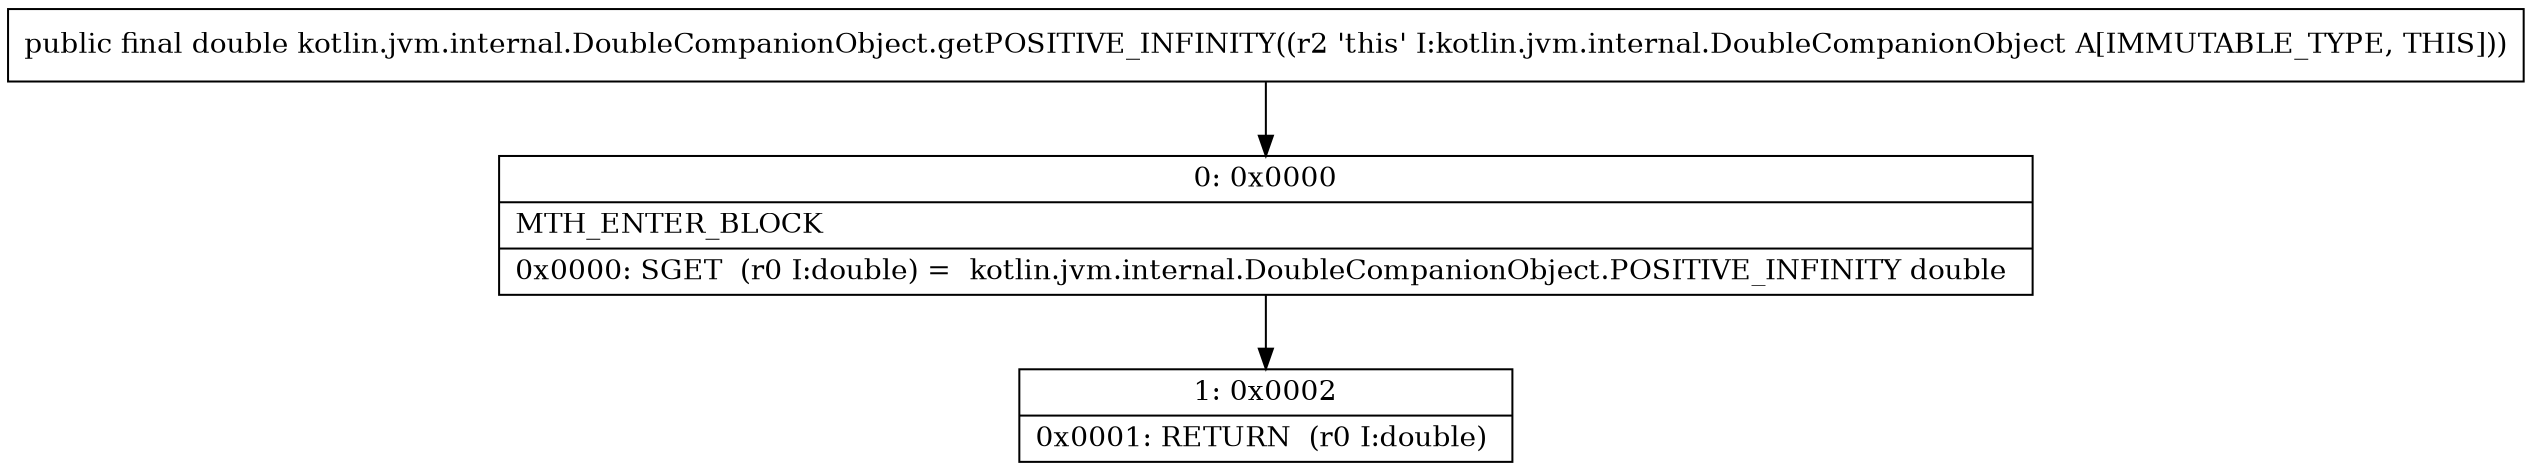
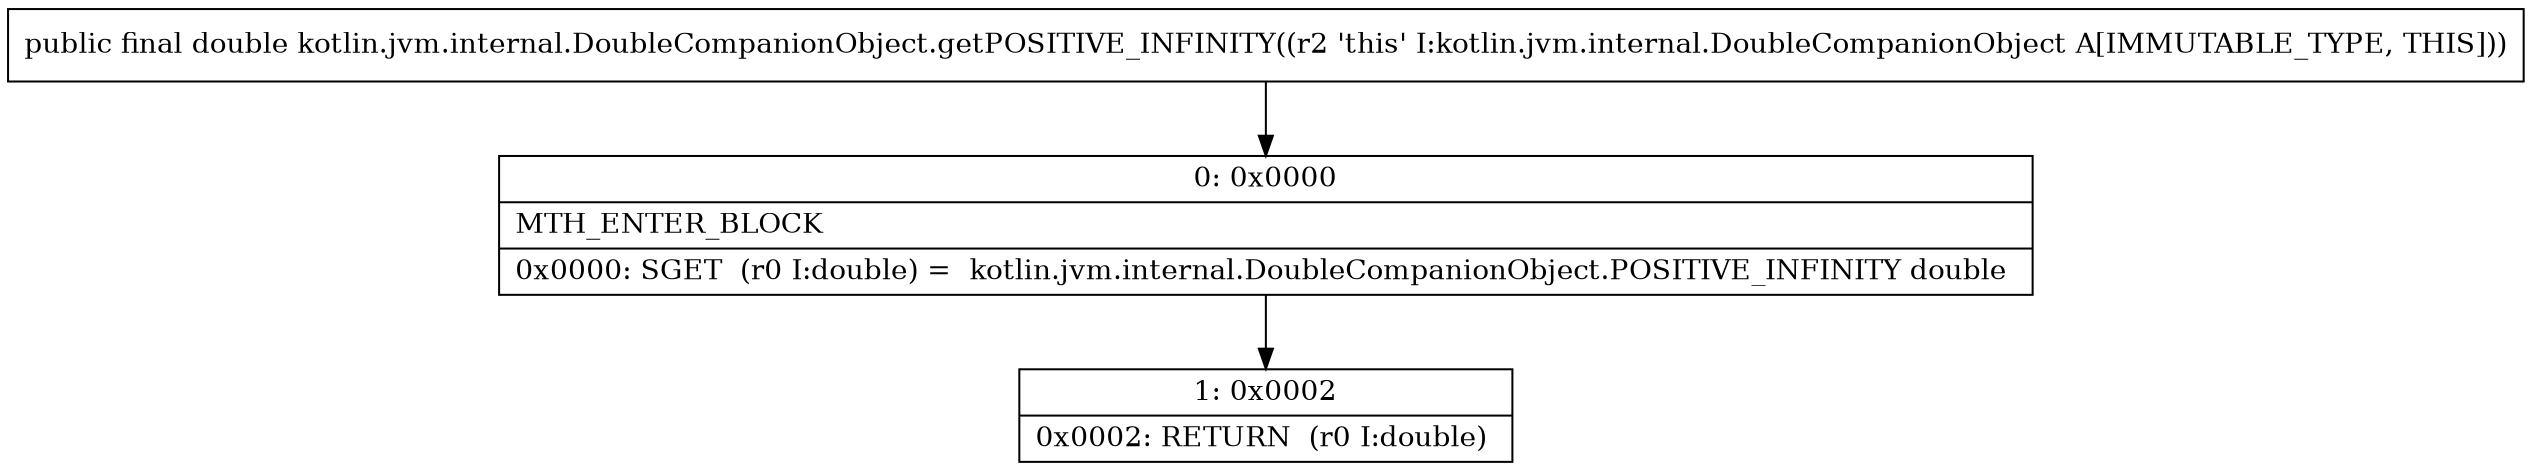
node "1: 0x0002": text "0x0001: RETURN  (r0 I:double)" -> "0x0002: RETURN  (r0 I:double)"
